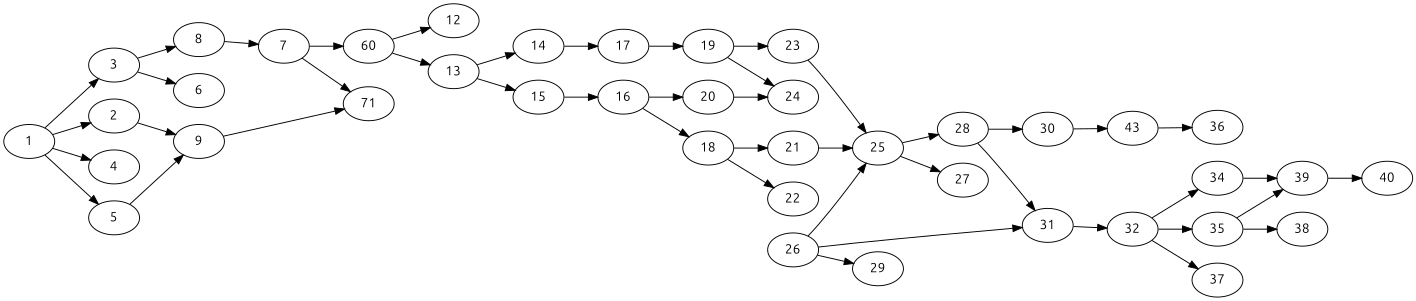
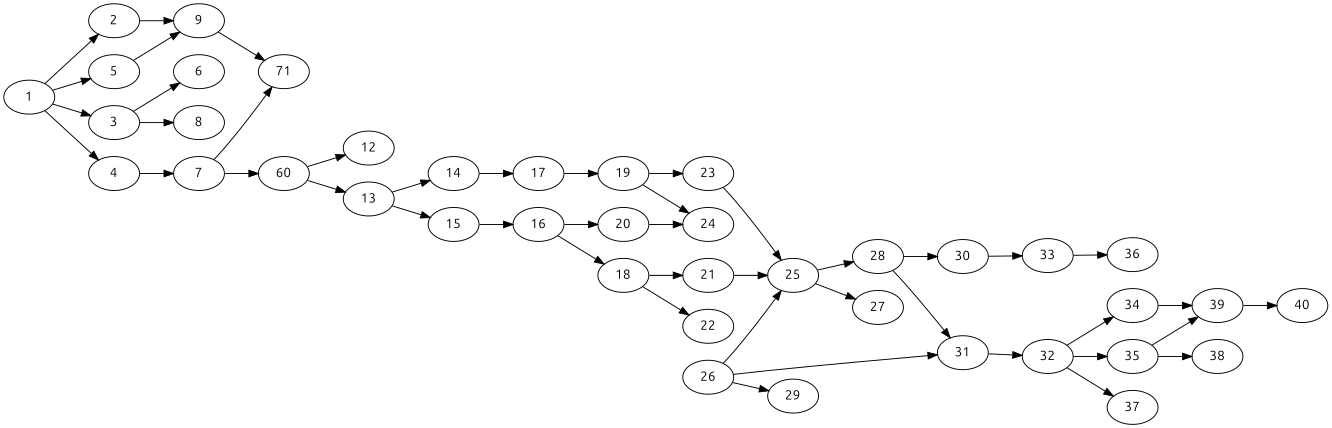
edge "8" -> "7": now "4" -> "7"
node "43": label "43" -> "33"
